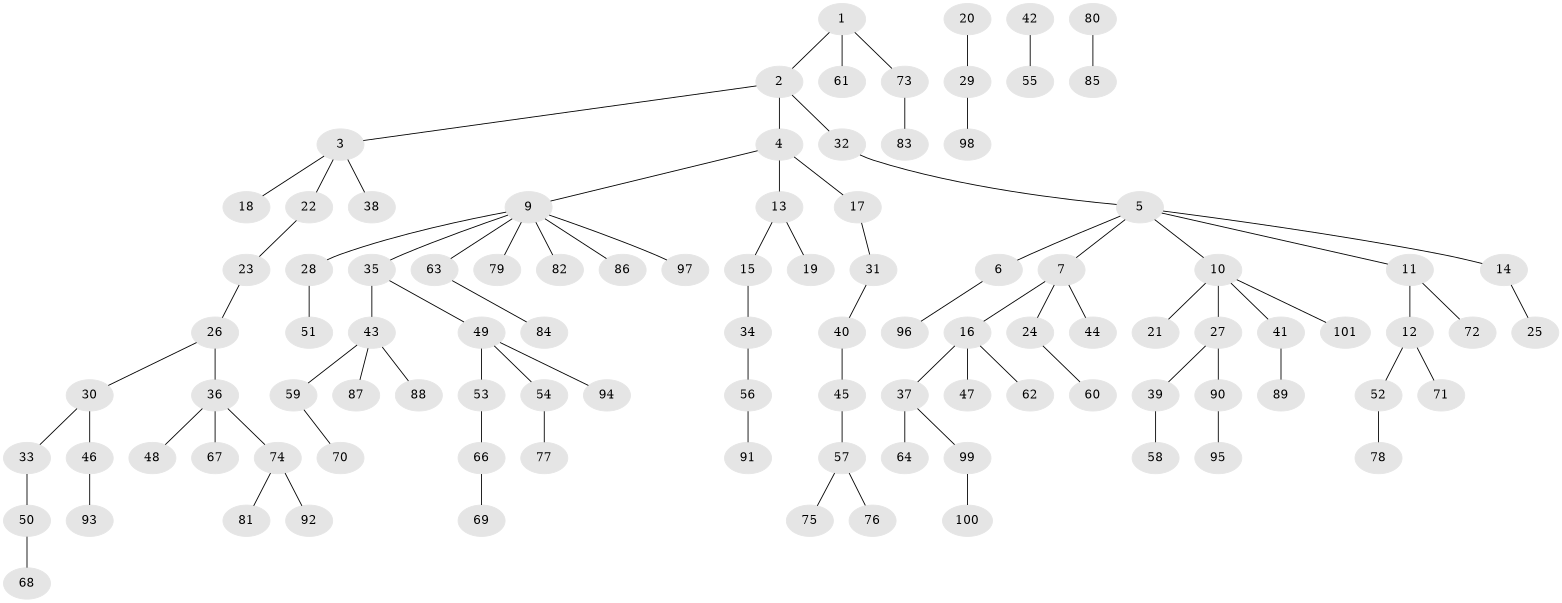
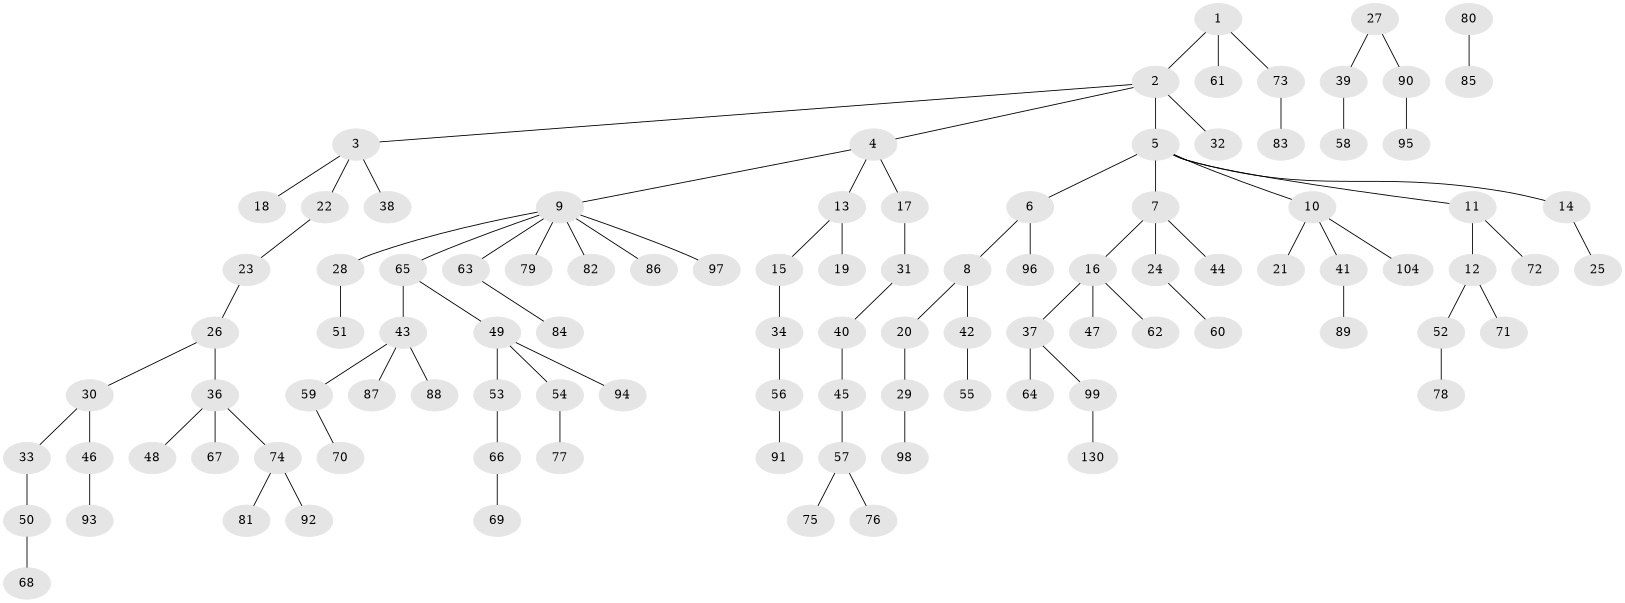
edge "32" -- "5": now "2" -- "5"
node "35": label "35" -> "65"
node "8": added
edge "10" -- "27": removed
node "101": label "101" -> "104"
node "100": label "100" -> "130"
